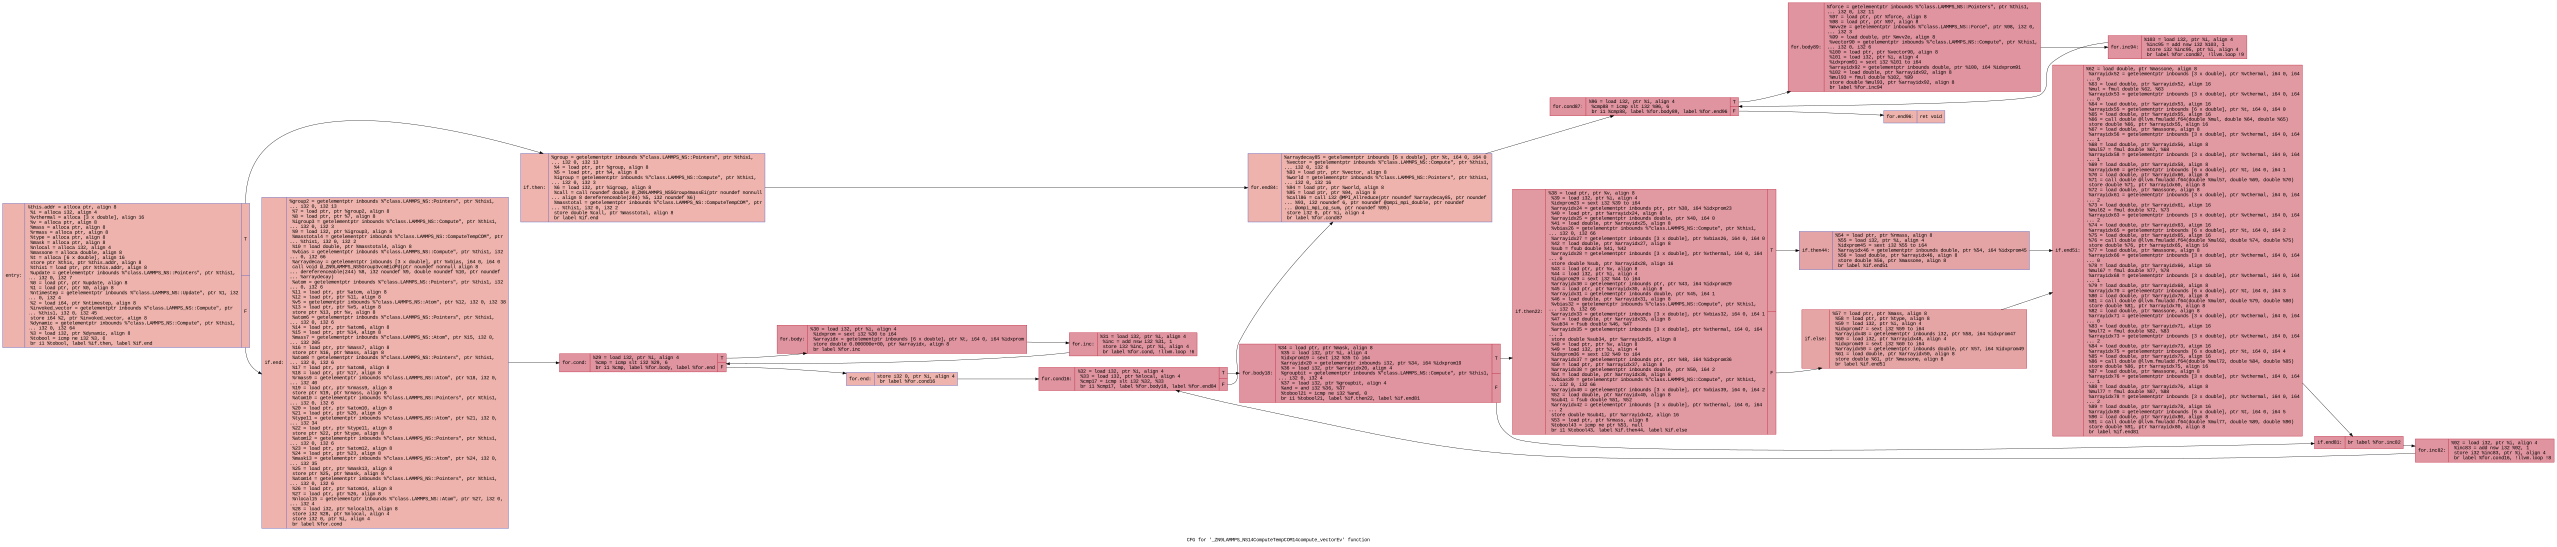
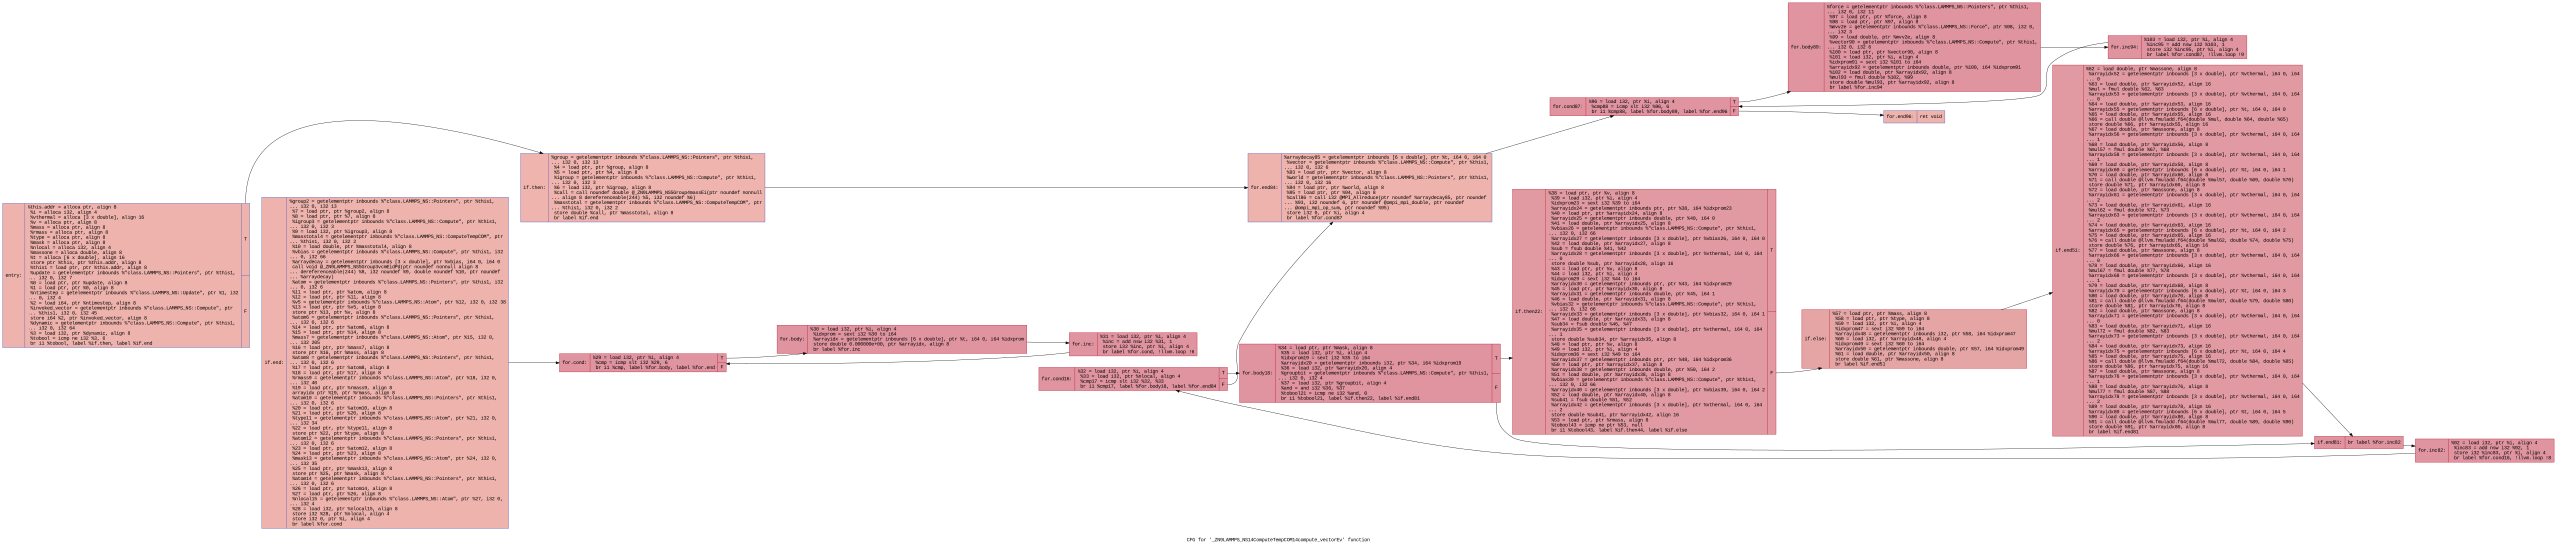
node "if.then44:": removed
edge "entry:" -> "if.end:": removed
node "for.end:": removed
node "if.end:": text "store ptr %19, ptr %rmass, align 8" -> "arrayidx ptr %19, ptr %rmass, align 8"
